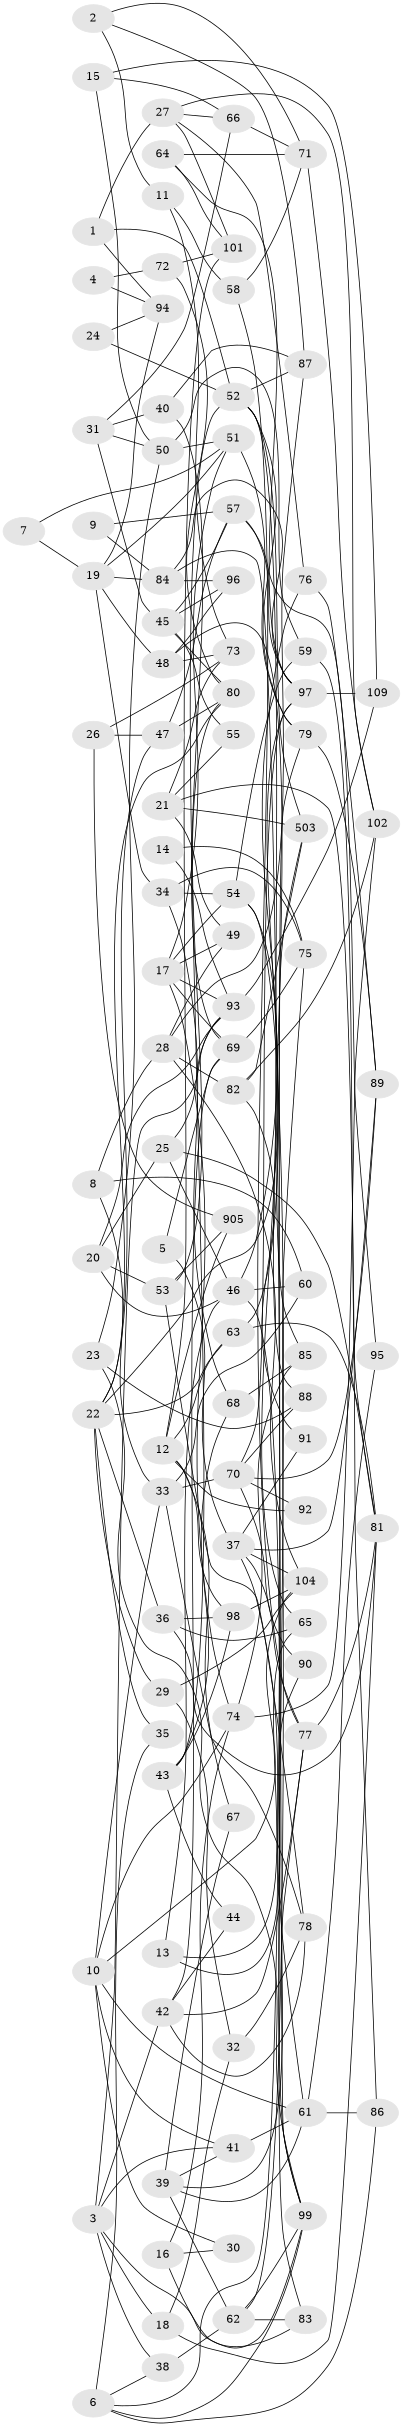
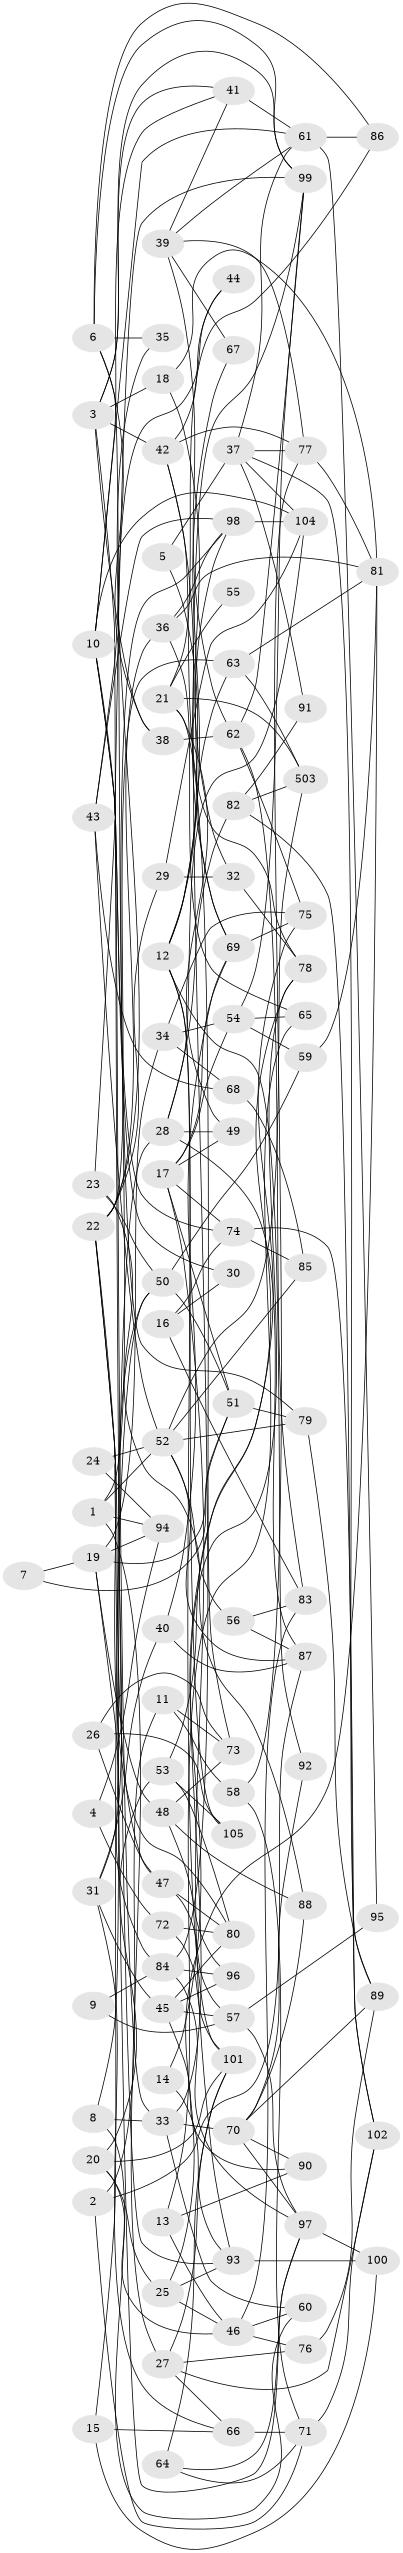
node "109": label "109" -> "100"
edge "45" -- "55": now "45" -- "90"
edge "98" -- "1": added
edge "93" -- "20": now "101" -- "20"
node "905": label "905" -> "105"
node "56": added
